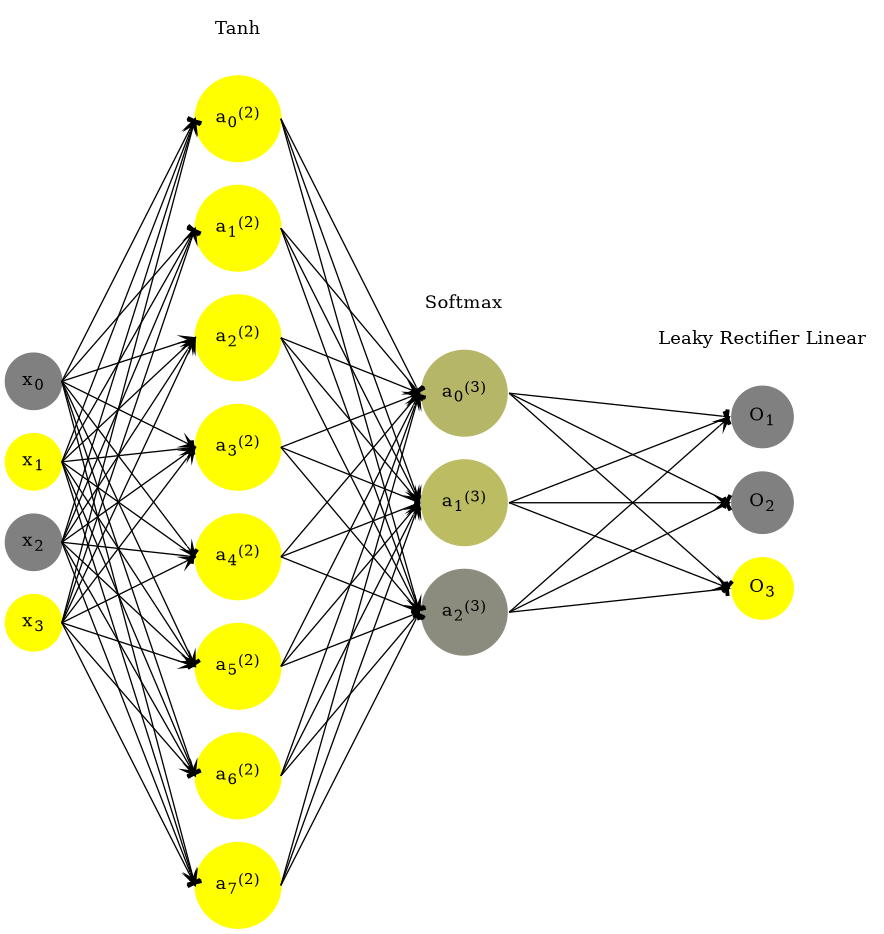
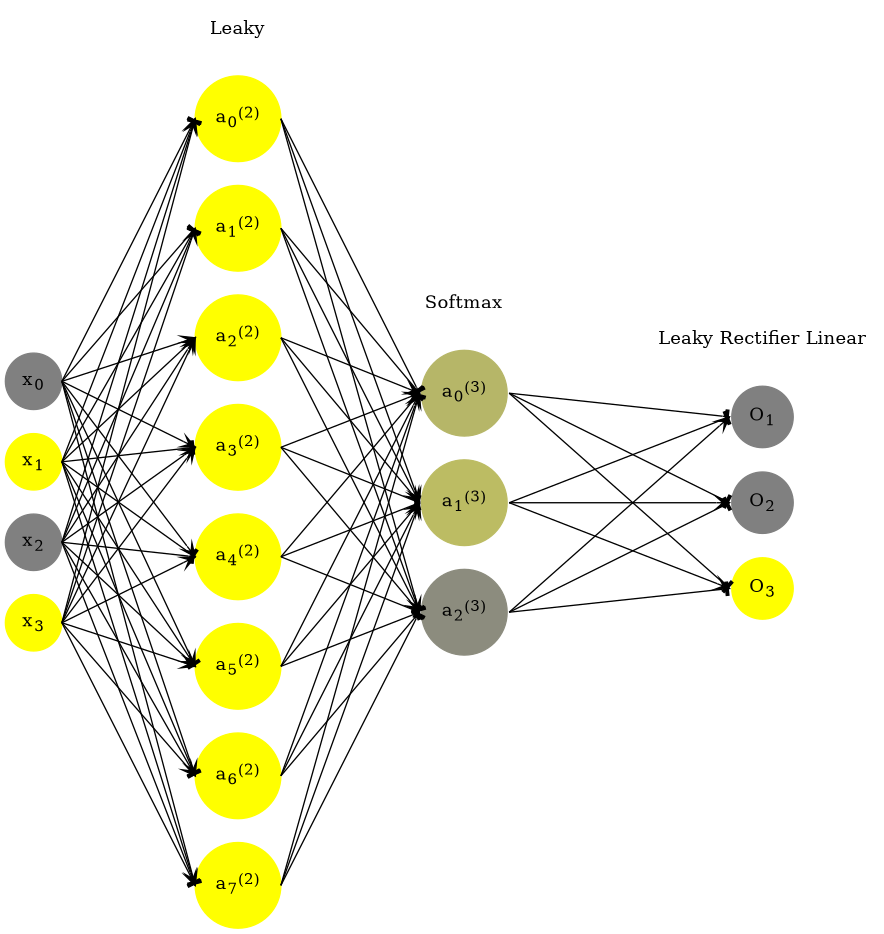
node "Tanh": label "Tanh" -> "Leaky"
